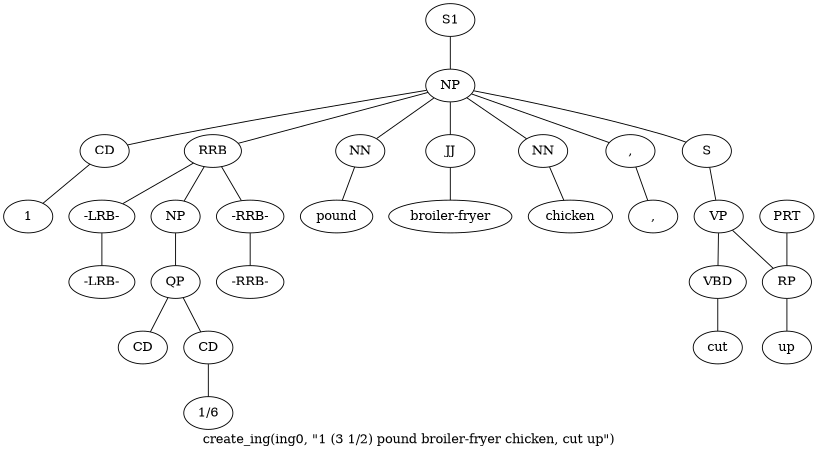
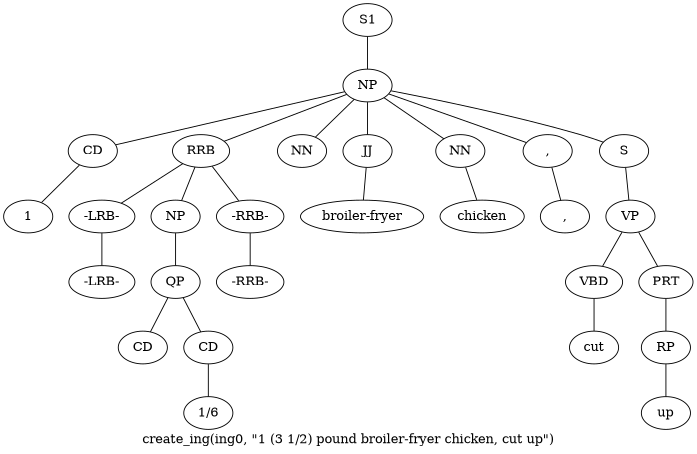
node "pound": removed
edge "VP" -- "RP": now "VP" -- "PRT"
